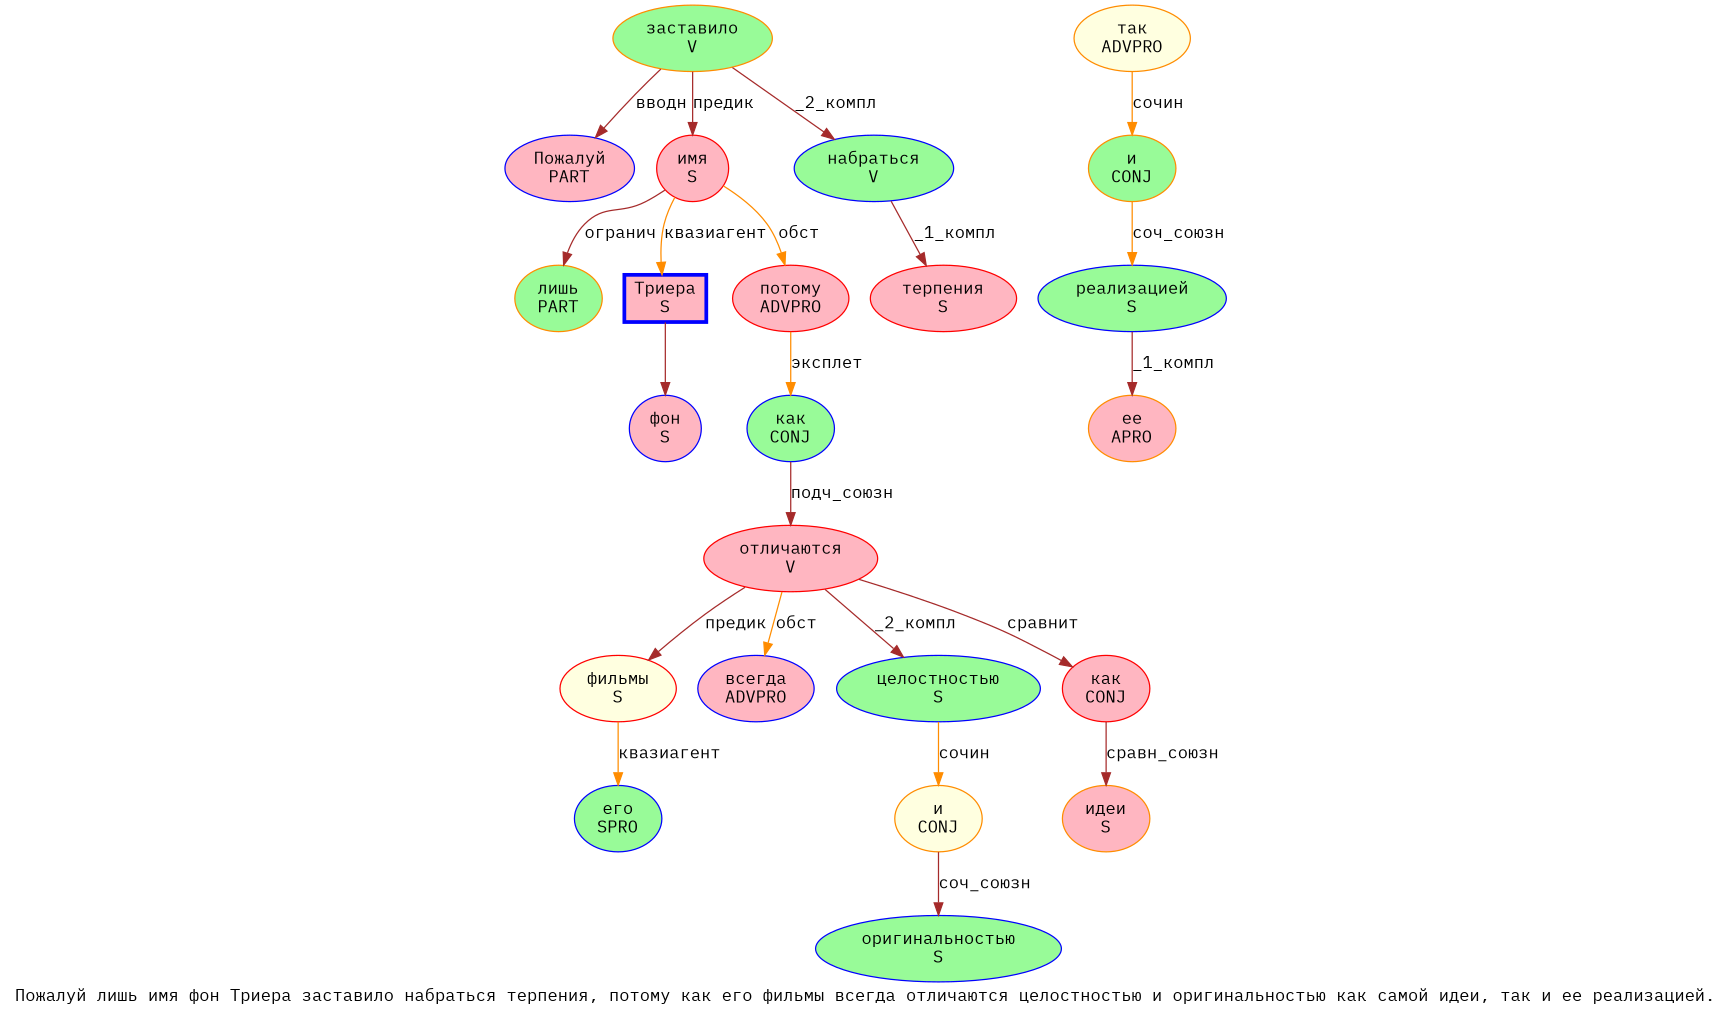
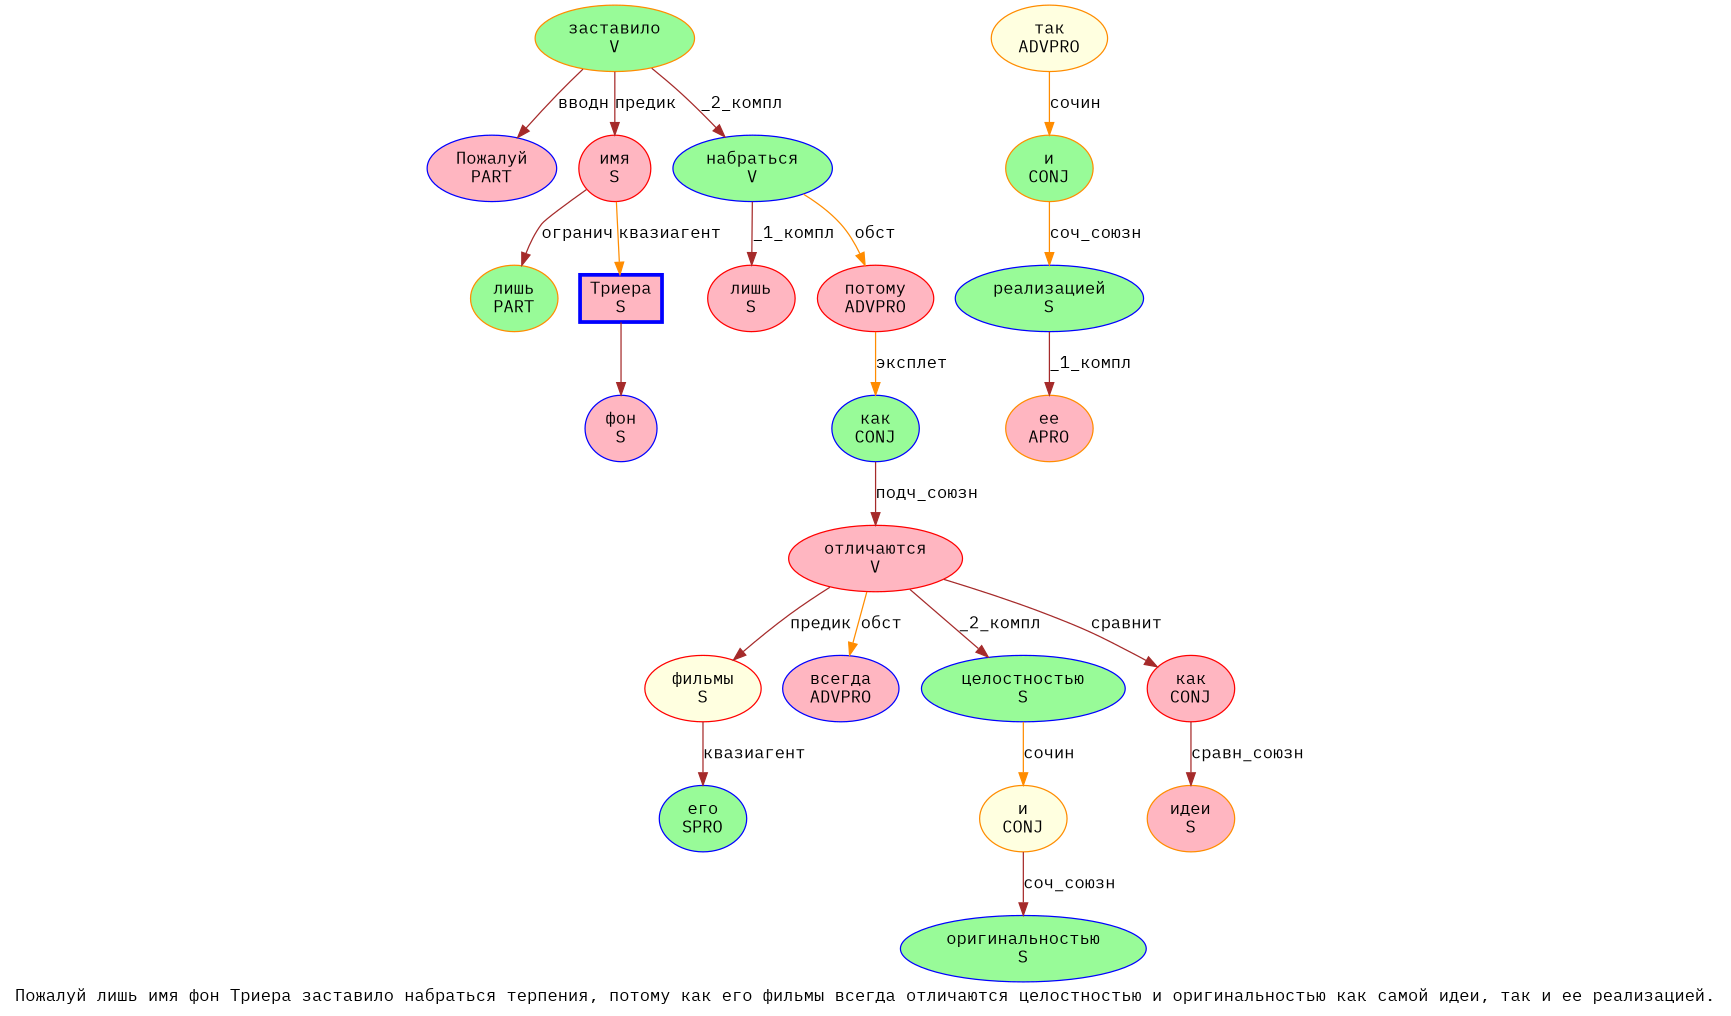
edge "имя S" -> "потому ADVPRO": now "набраться V" -> "потому ADVPRO"
node "терпения S": label "терпения S" -> "лишь S"
edge "фильмы S" -> "его SPRO": color darkorange -> brown
